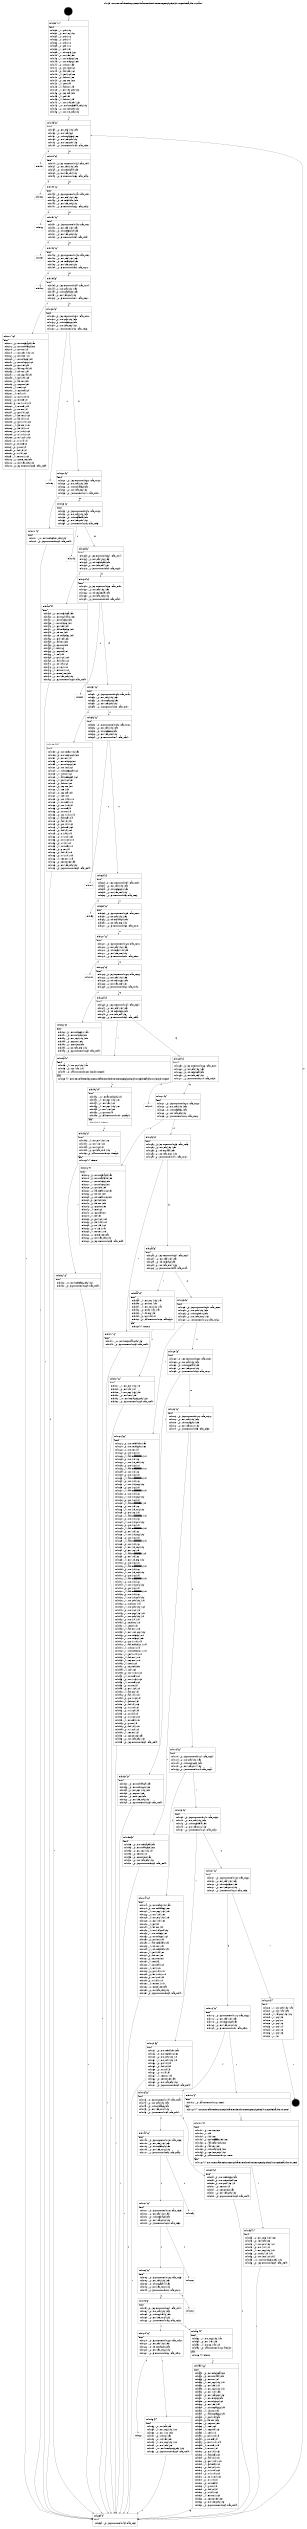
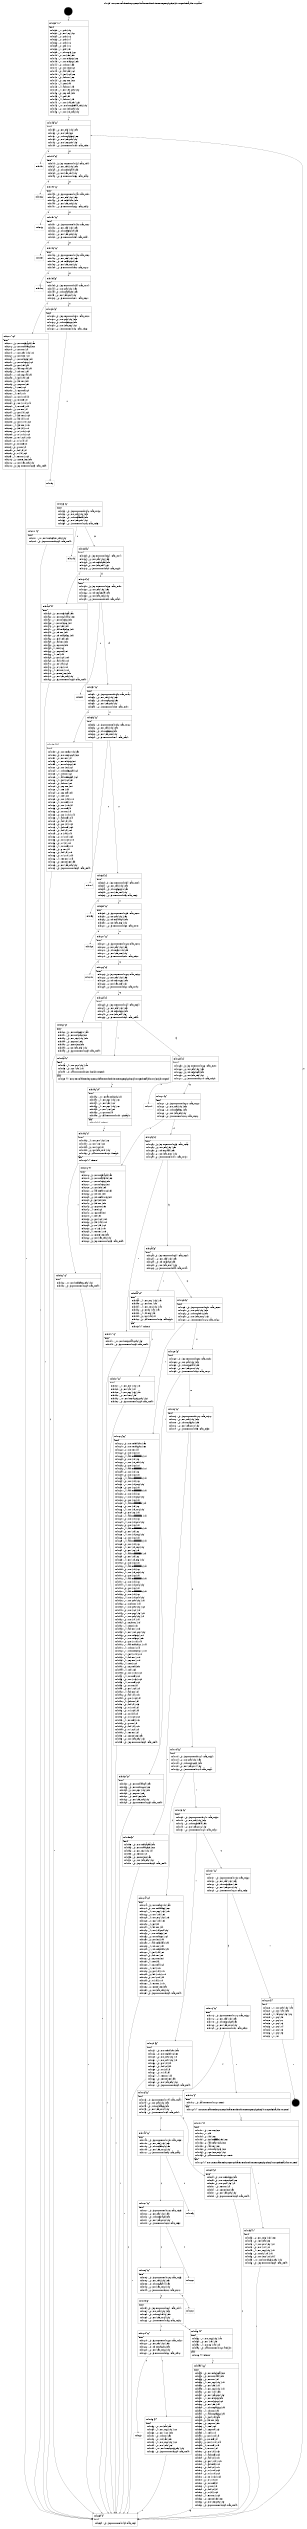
node "0x401527 [28]": removed
node "0x401b6e": added
